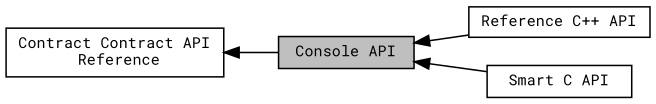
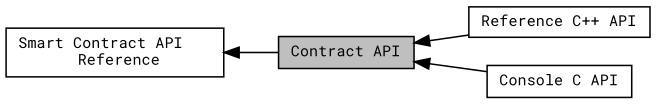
node "Contract Contract API Reference": label "Contract Contract API Reference" -> "Smart Contract API Reference"
node "Console API": label "Console API" -> "Contract API"
node "Smart C API": label "Smart C API" -> "Console C API"
